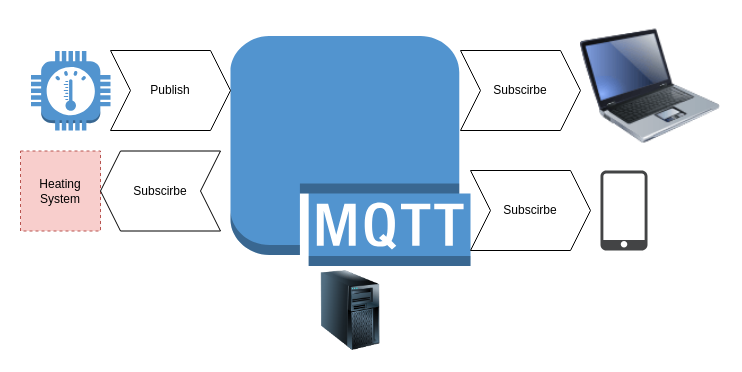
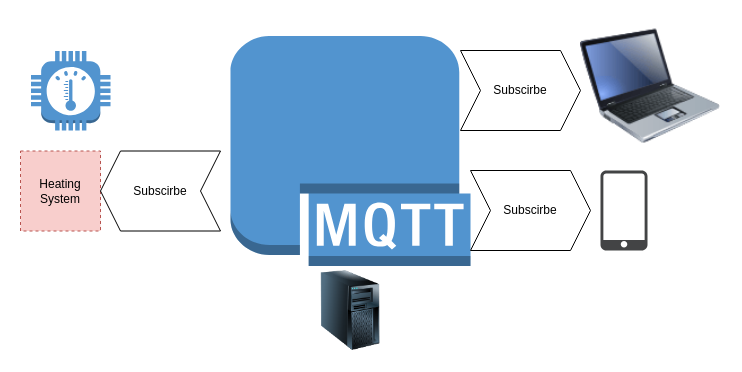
node "Publish": removed
